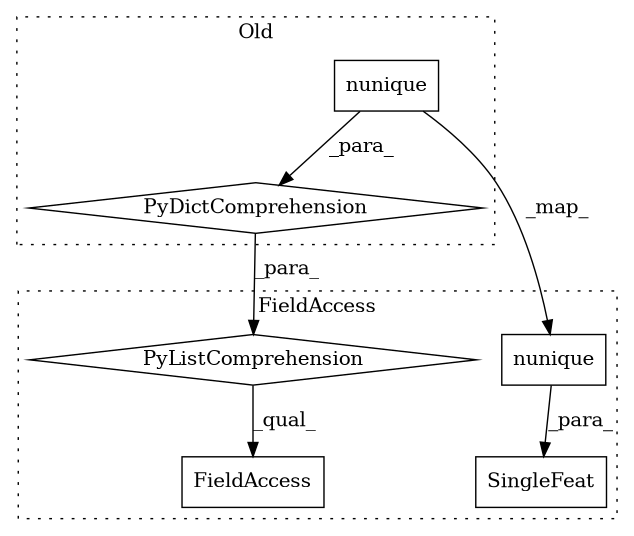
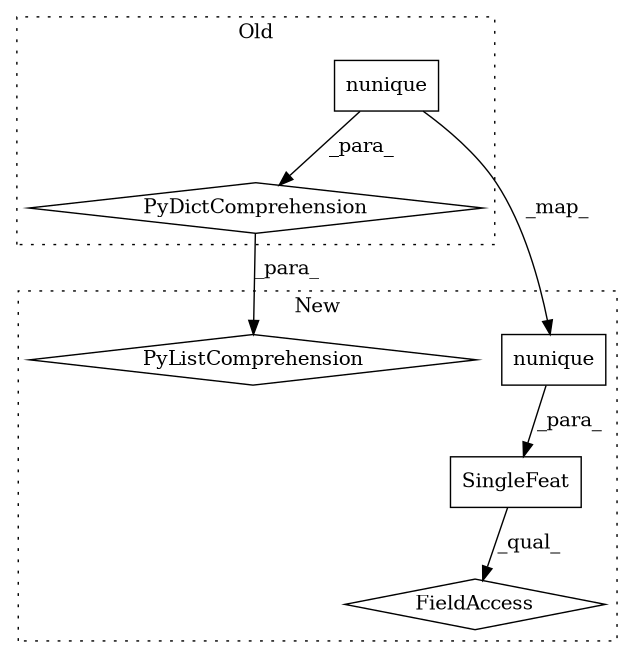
cluster "FieldAccess": label "FieldAccess" -> "New"
edge "PyListComprehension" -> "FieldAccess": now "SingleFeat" -> "FieldAccess"
node "FieldAccess": shape box -> diamond
